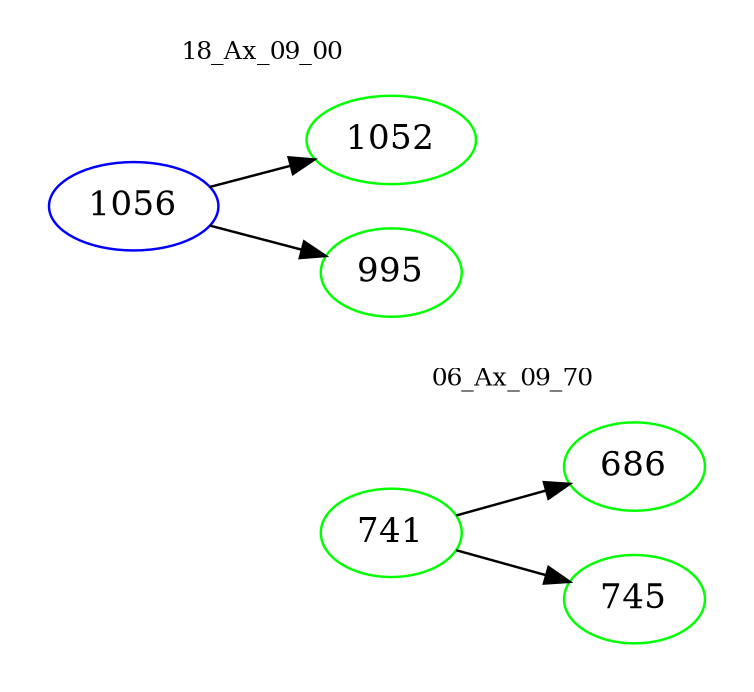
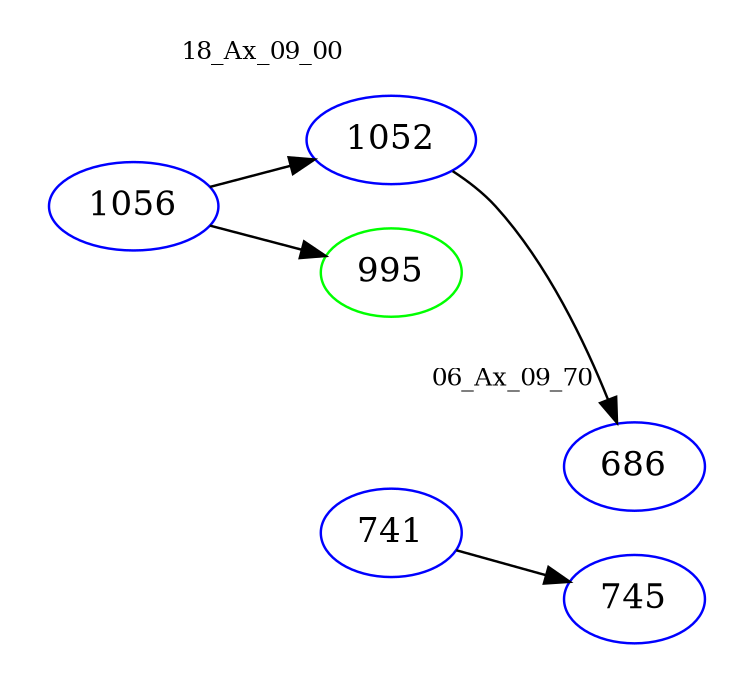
node "1052": color green -> blue
node "686": color green -> blue
edge "741" -> "686": now "1052" -> "686"
node "741": color green -> blue
node "745": color green -> blue
